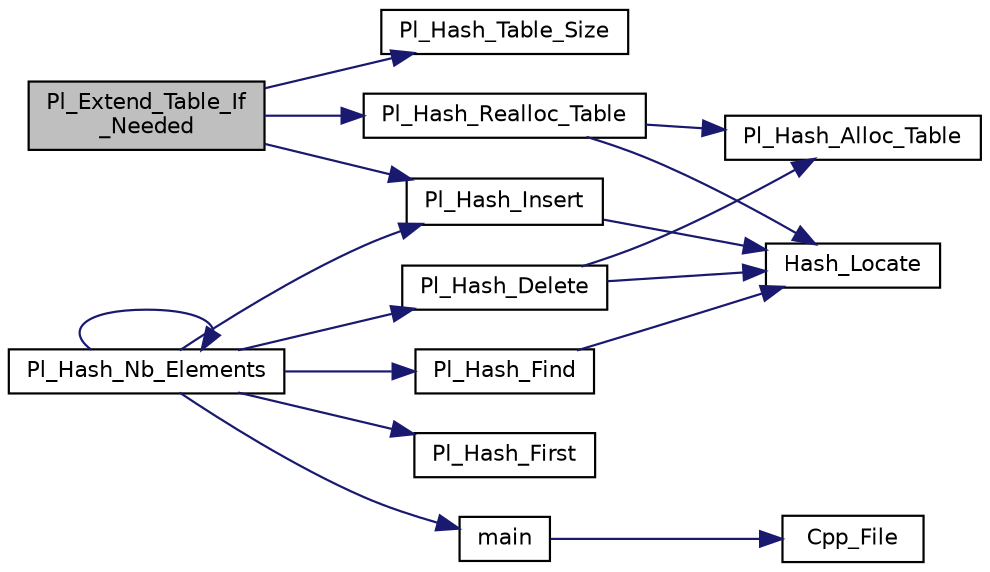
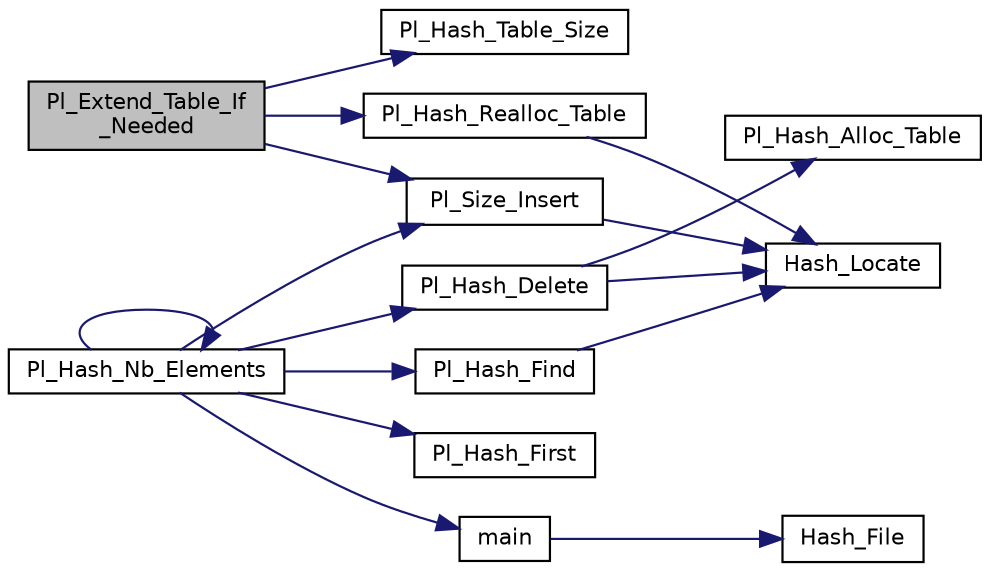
edge "Pl_Hash_Realloc_Table" -> "Pl_Hash_Alloc_Table": removed
node "Pl_Hash_Insert": label "Pl_Hash_Insert" -> "Pl_Size_Insert"
node "Cpp_File": label "Cpp_File" -> "Hash_File"
